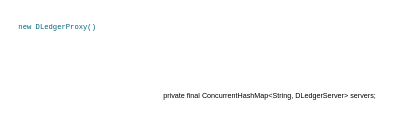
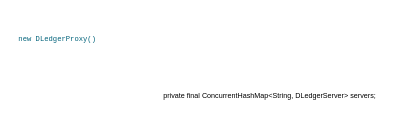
node "new DLedgerProxy()": moved (57, 27) -> (57, 39)
